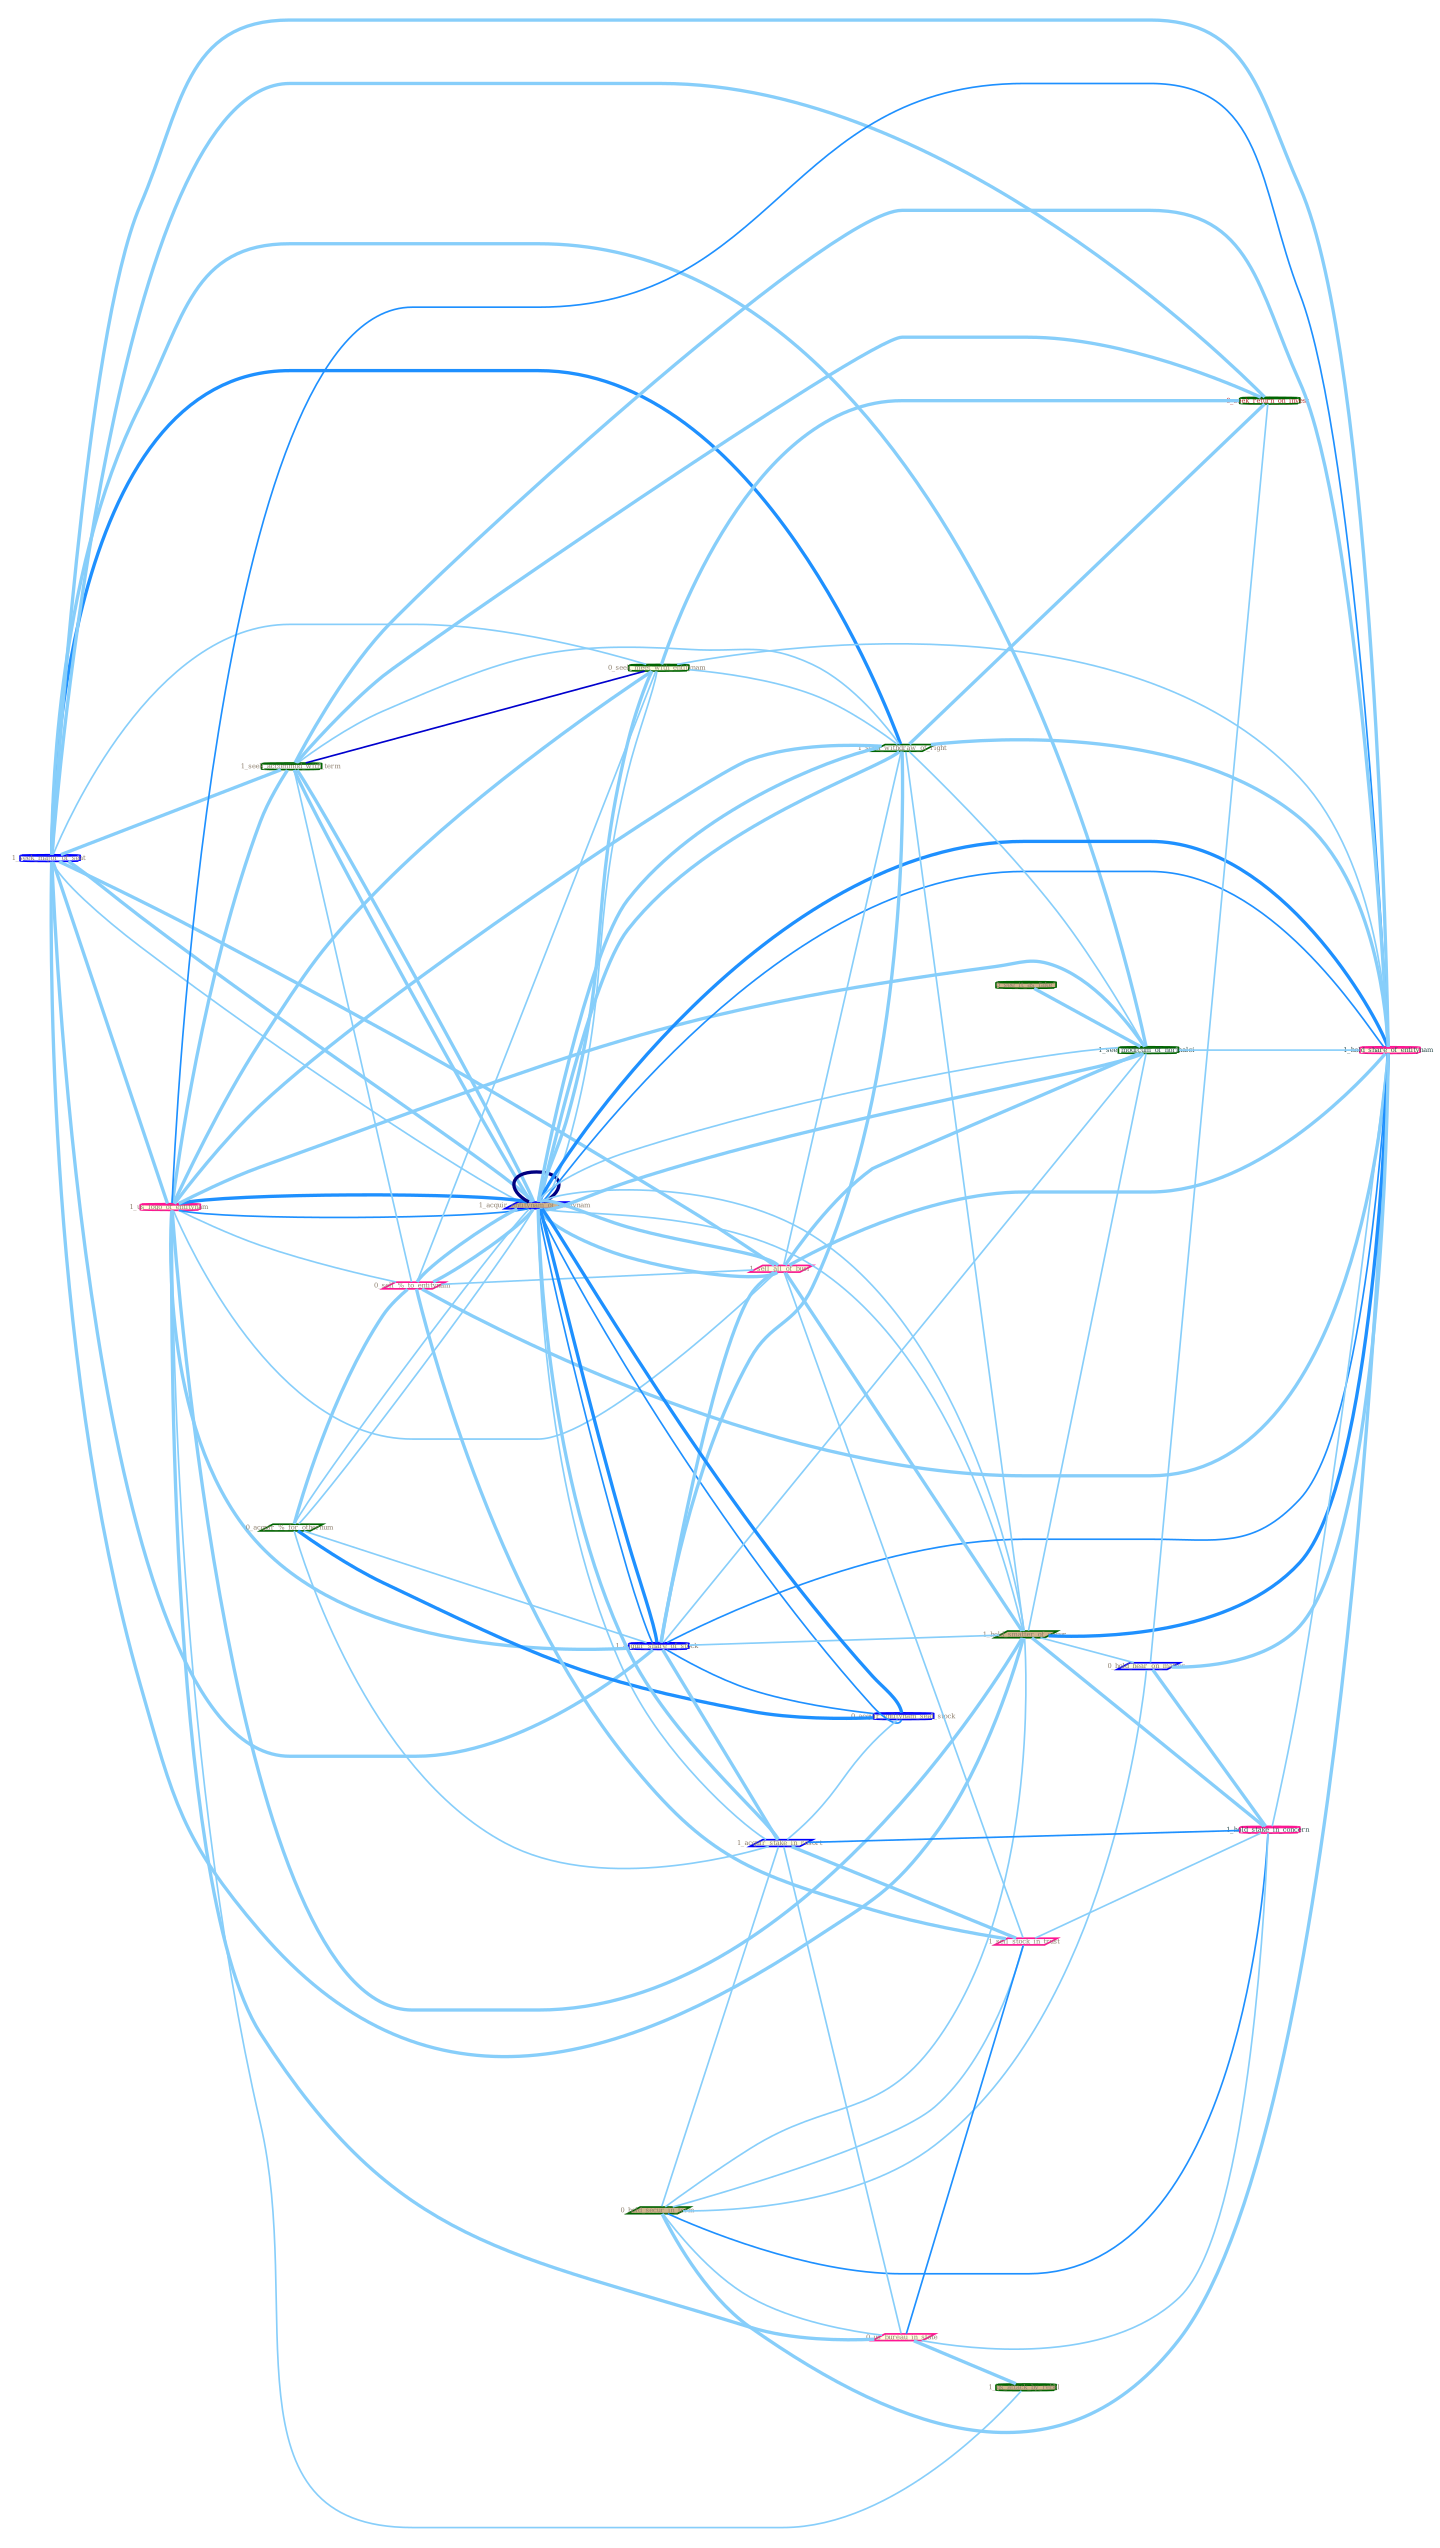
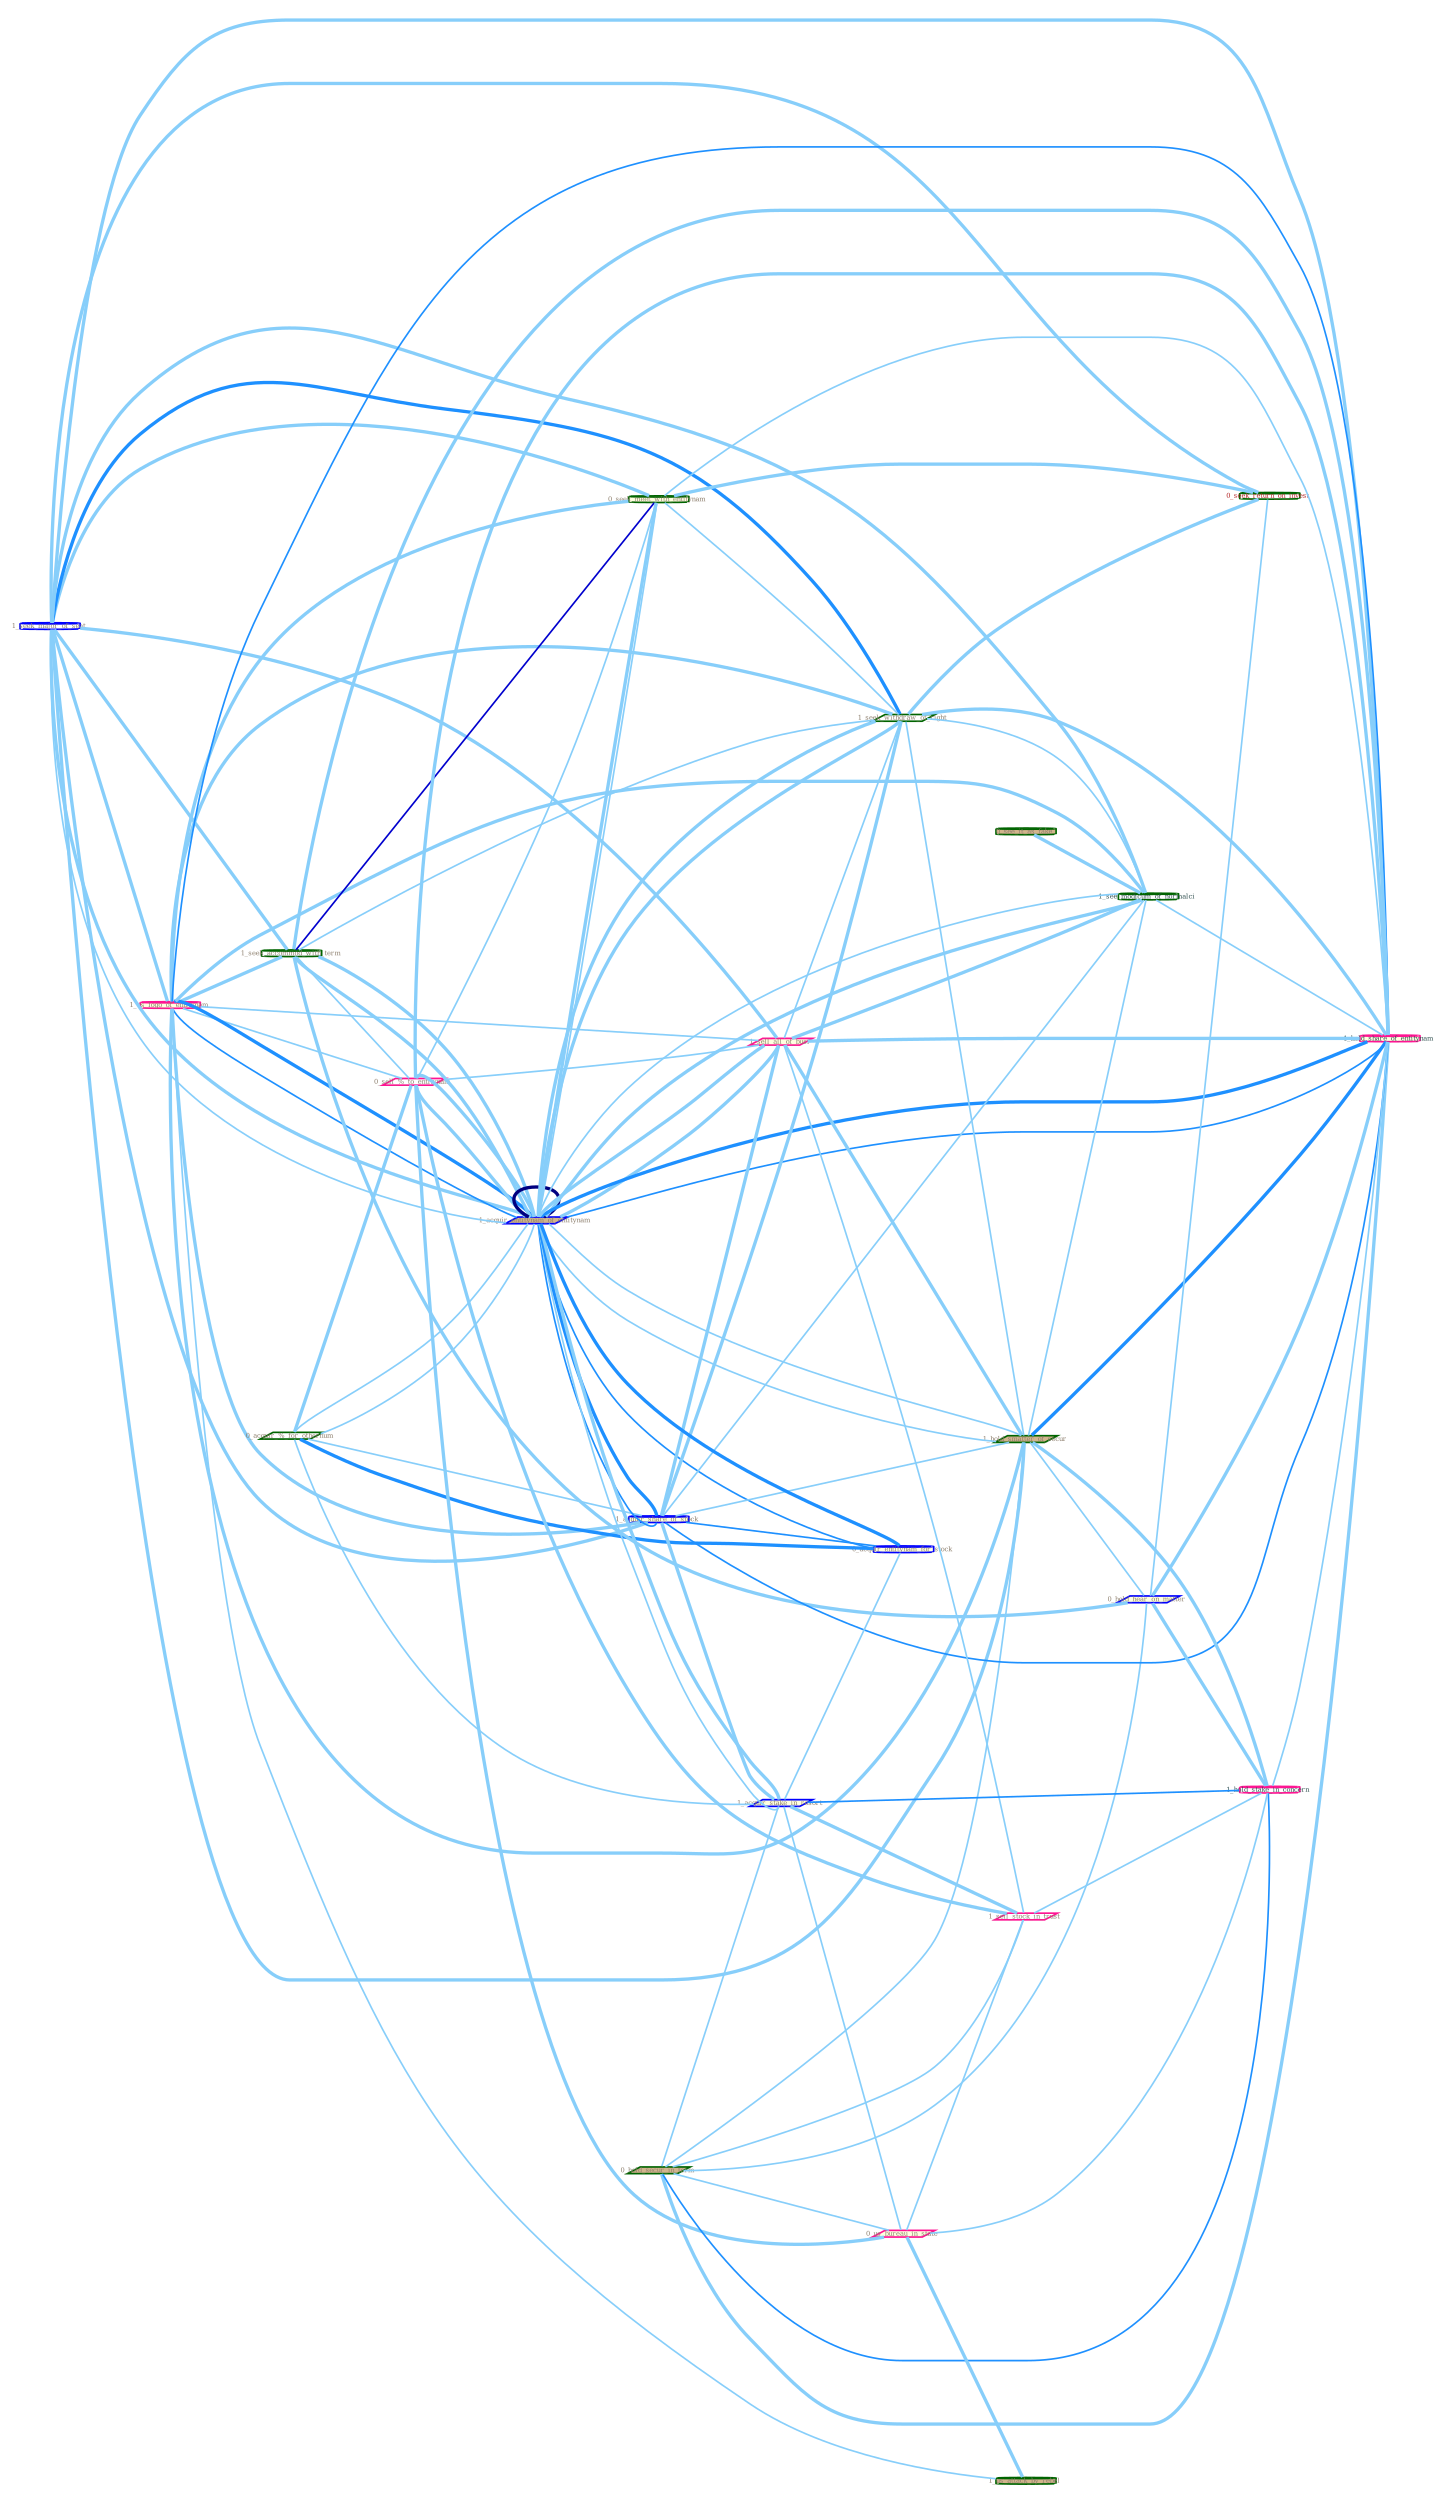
edge "0_seek_return_on_invest" -- "1_seek_accommod_with_term": now "0_hold_hear_on_matter" -- "1_seek_accommod_with_term"
edge "0_seek_meet_with_entitynam" -- "1_seek_major_of_seat": style solid -> bold
node "0_acquir_entitynam_seat_stock": label "0_acquir_entitynam_seat_stock" -> "0_acquir_entitynam_for_stock"
edge "1_us_logo_of_entitynam" -- "0_us_bureau_in_state": now "0_sell_%_to_entitynam" -- "0_us_bureau_in_state"
edge "1_sell_stock_in_trust" -- "0_us_bureau_in_state": color #1e90ff -> #87cefa
